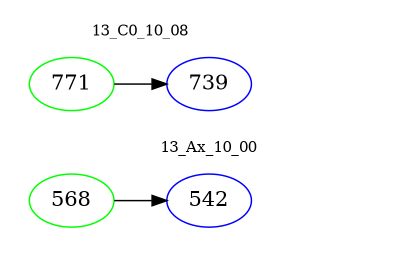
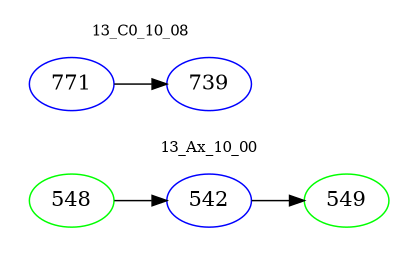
node "771": color green -> blue
node "568": label "568" -> "548"
node "549": added
